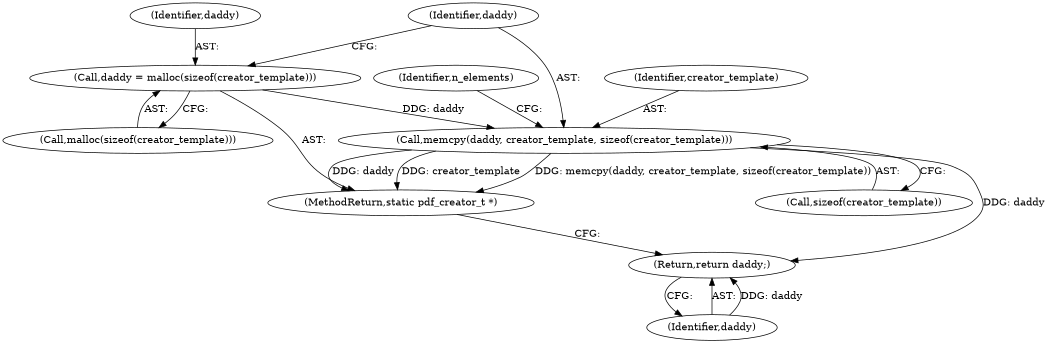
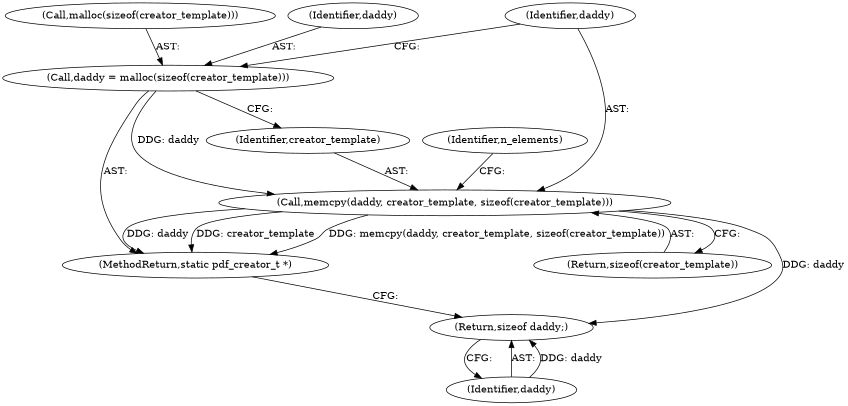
edge "(Call,daddy = malloc(sizeof(creator_template)))" -> "(Call,malloc(sizeof(creator_template)))": now "(Call,daddy = malloc(sizeof(creator_template)))" -> "(Identifier,creator_template)"
node "(Call,sizeof(creator_template))": label "(Call,sizeof(creator_template))" -> "(Return,sizeof(creator_template))"
node "(Return,return daddy;)": label "(Return,return daddy;)" -> "(Return,sizeof daddy;)"
